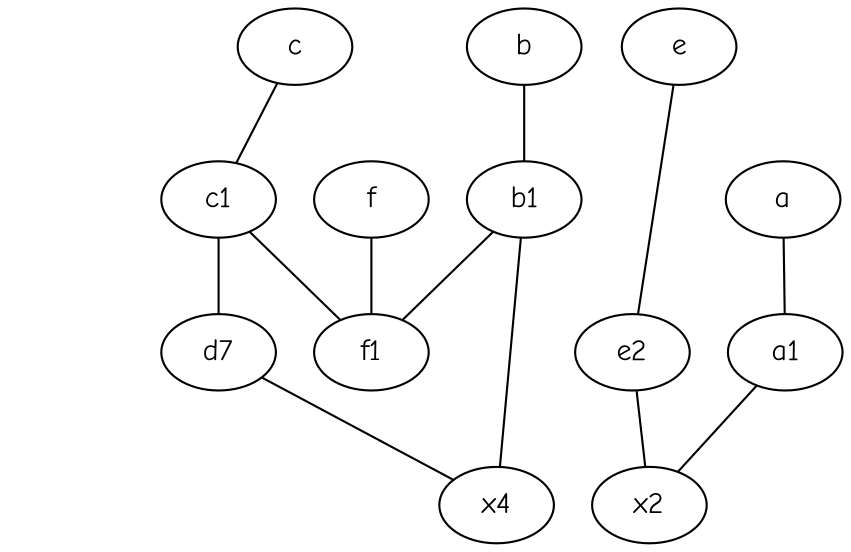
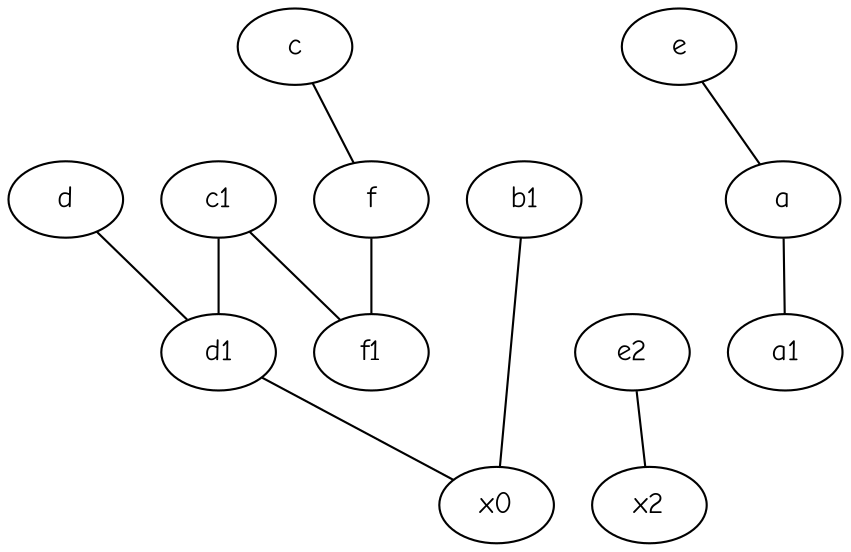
node "b": removed
edge "c" -- "c1": now "c" -- "f"
node "d": added
edge "e" -- "e2": now "e" -- "a"
edge "b1" -- "f1": removed
node "d7": label "d7" -> "d1"
edge "a1" -- "x2": removed
node "x4": label "x4" -> "x0"
